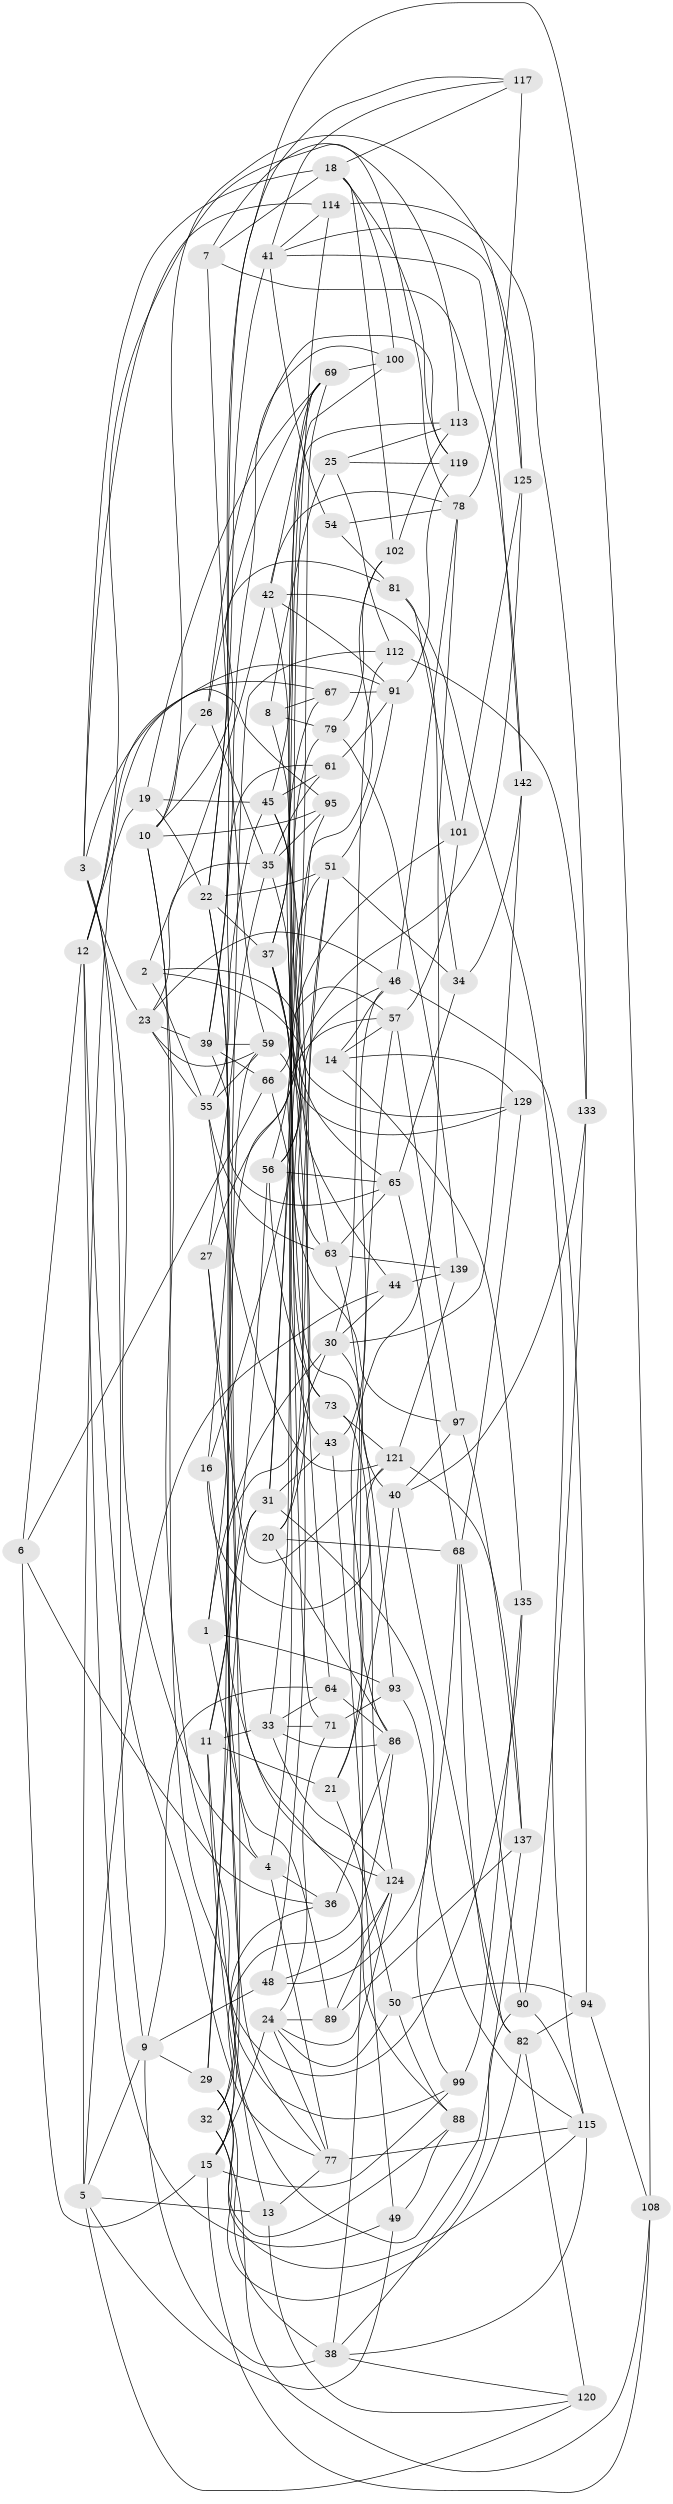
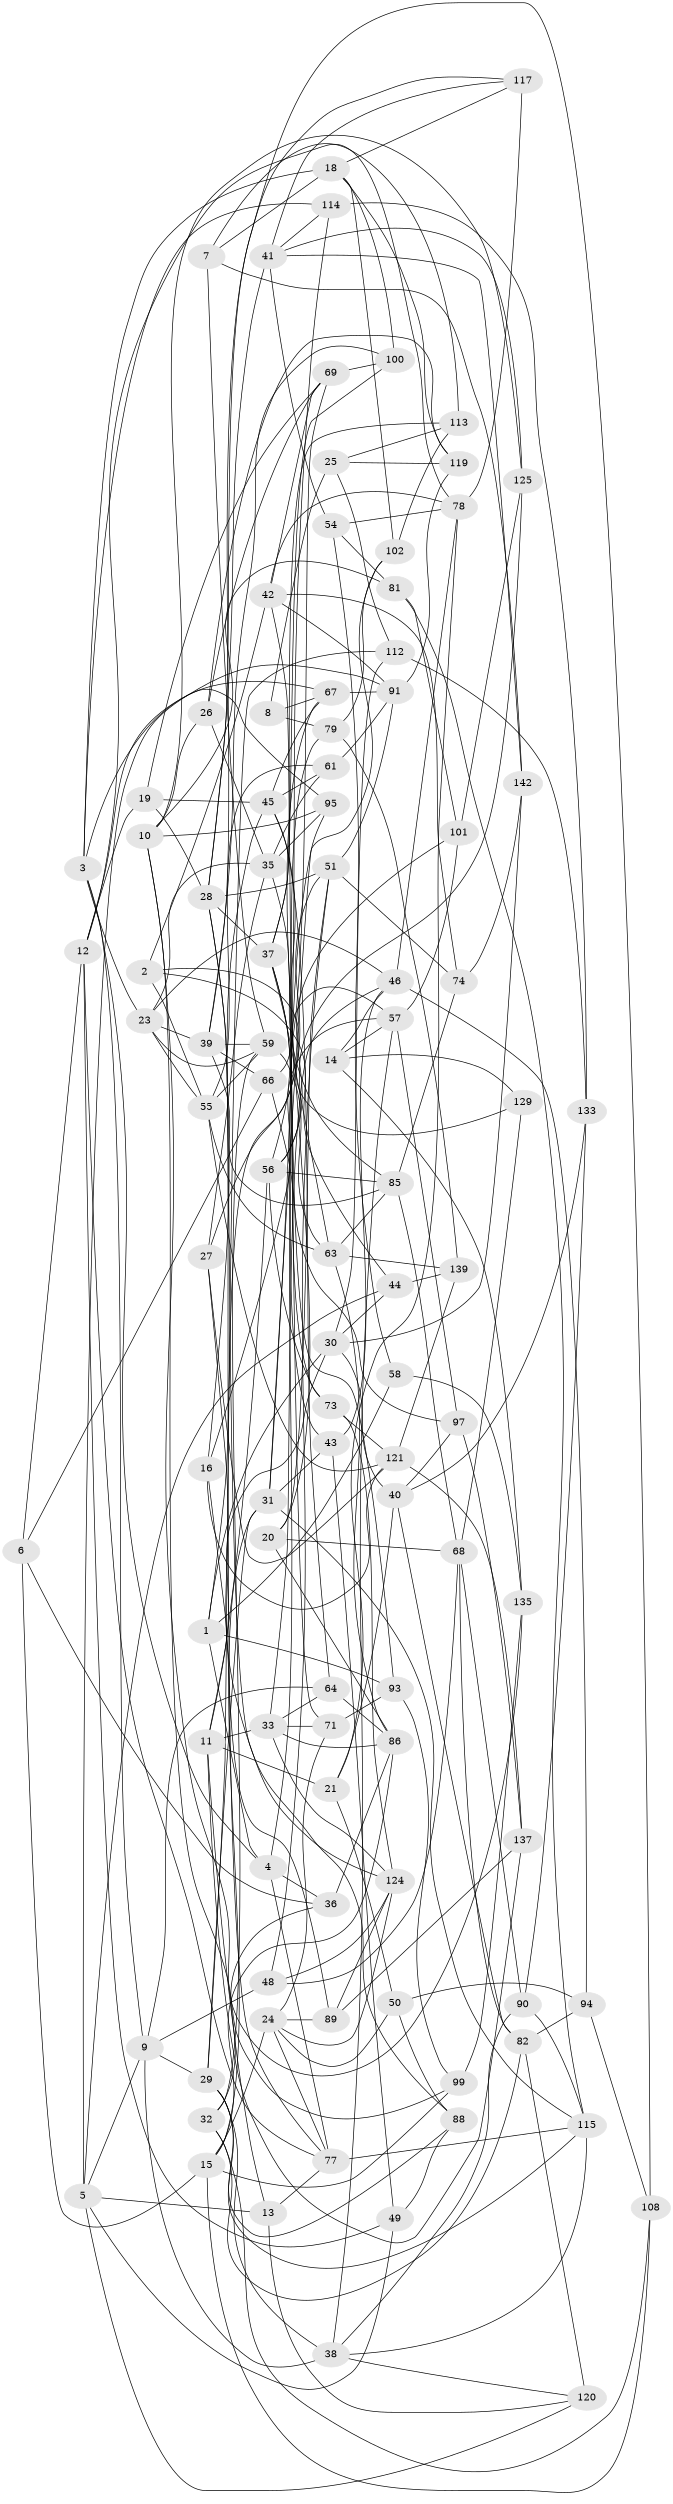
edge "69" -- "45": now "67" -- "45"
node "22": label "22" -> "28"
node "34": label "34" -> "74"
edge "8" -- "129": removed
node "65": label "65" -> "85"
node "58": added
